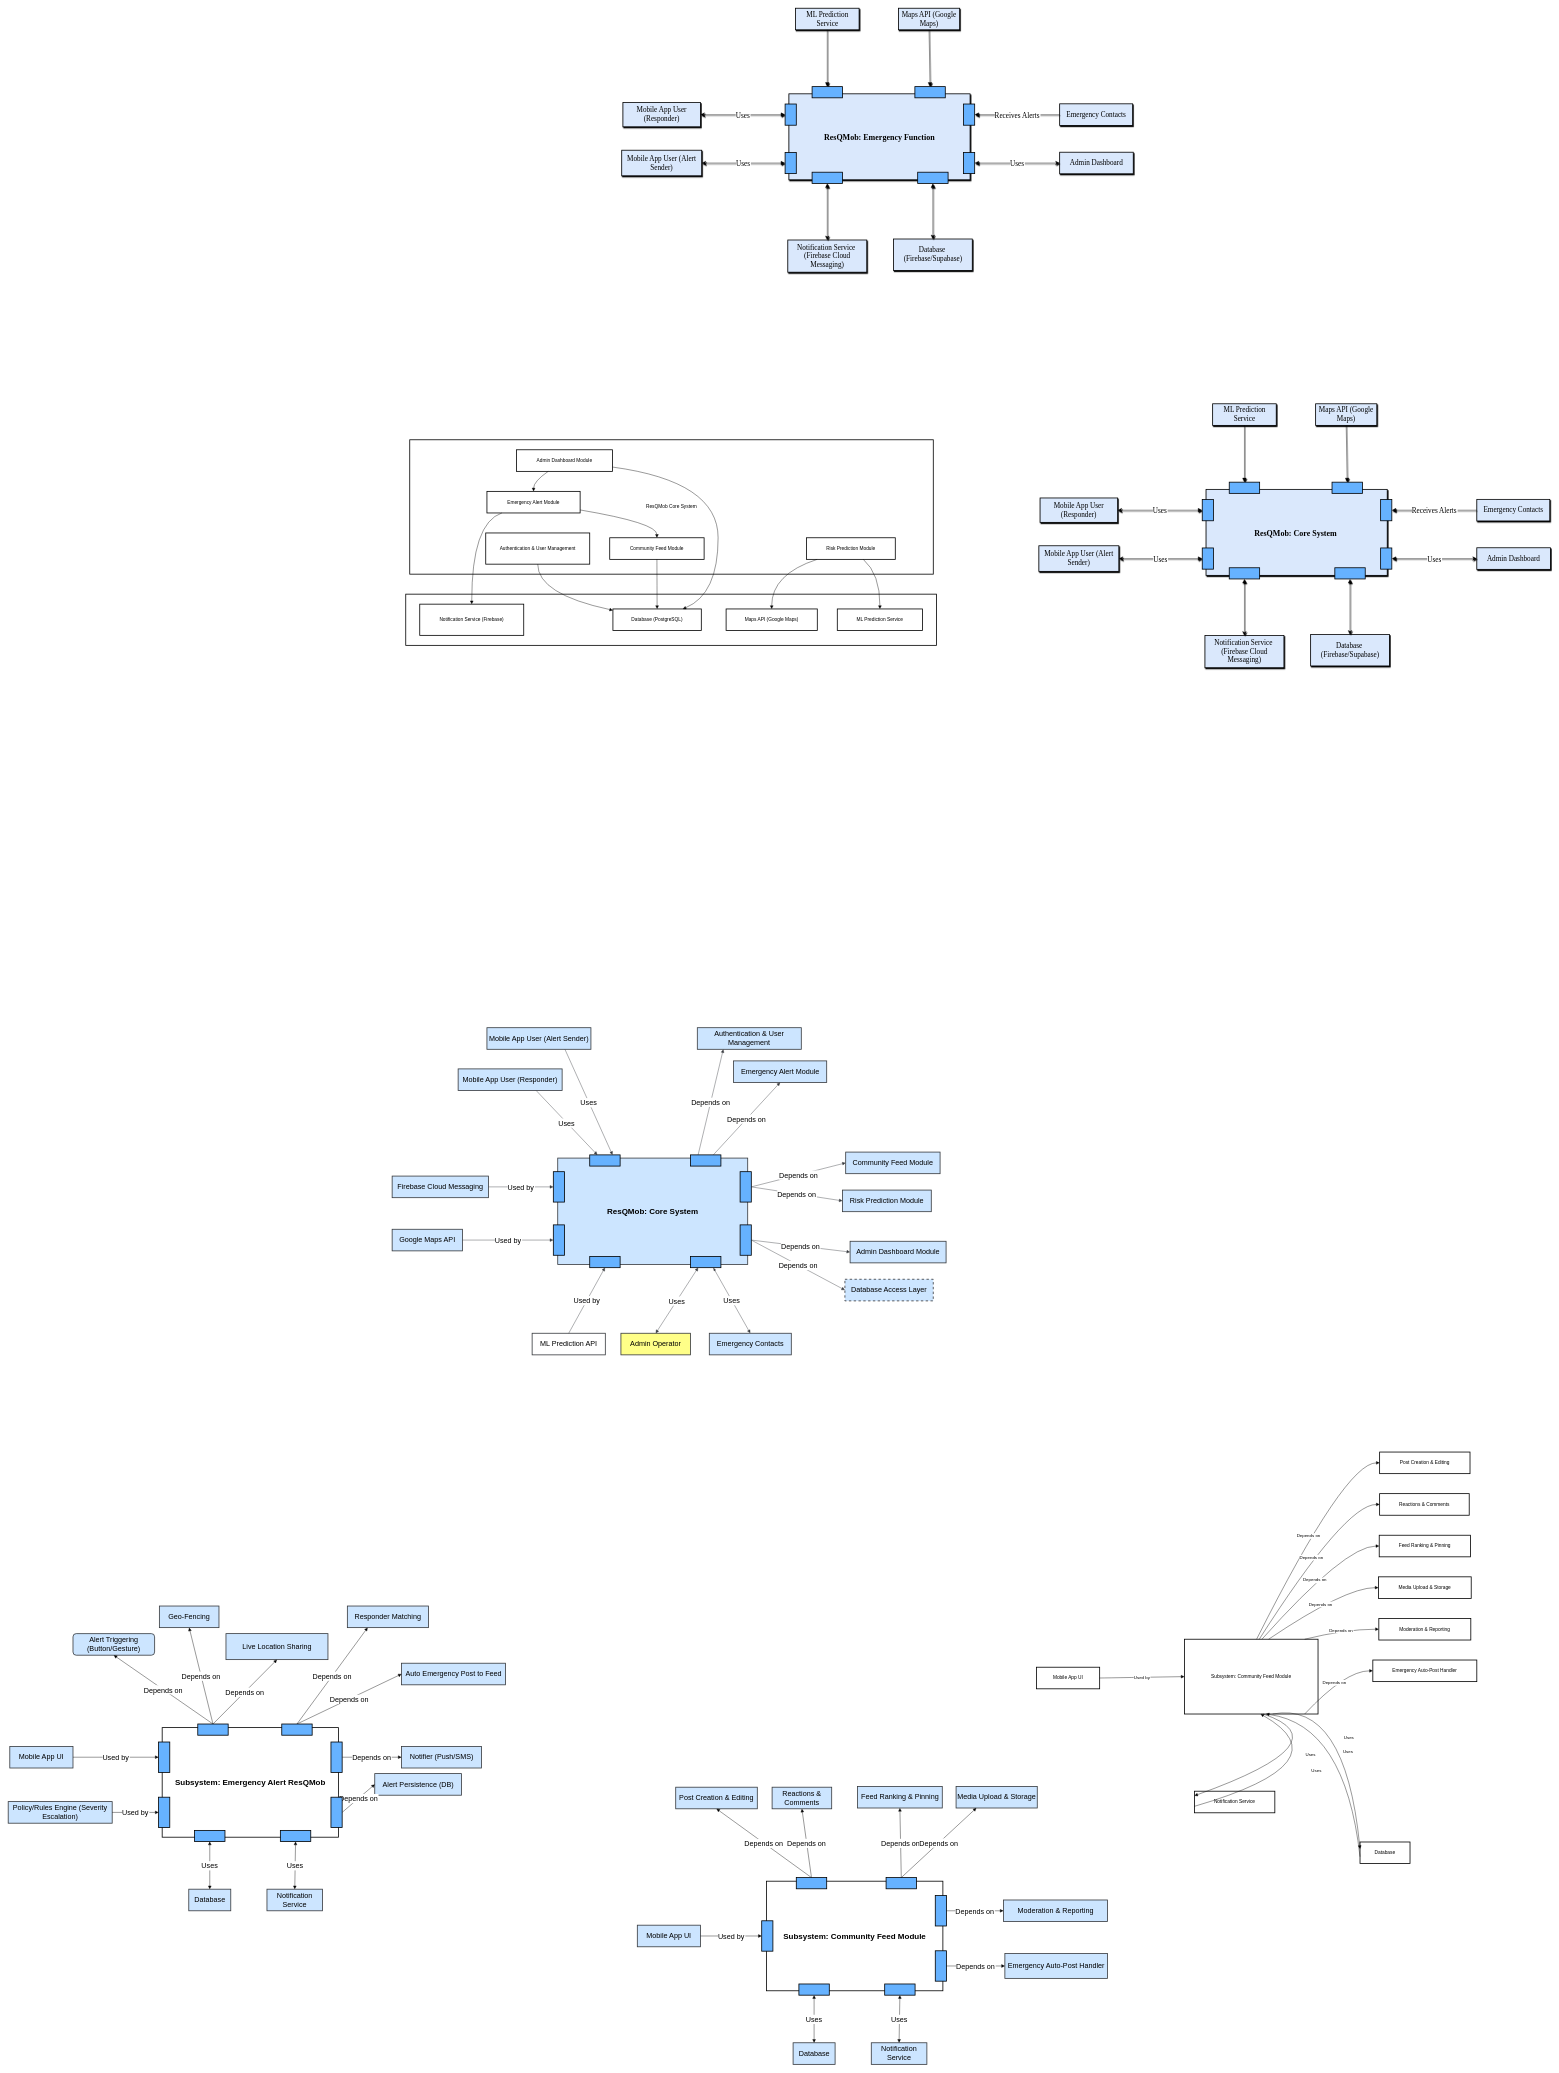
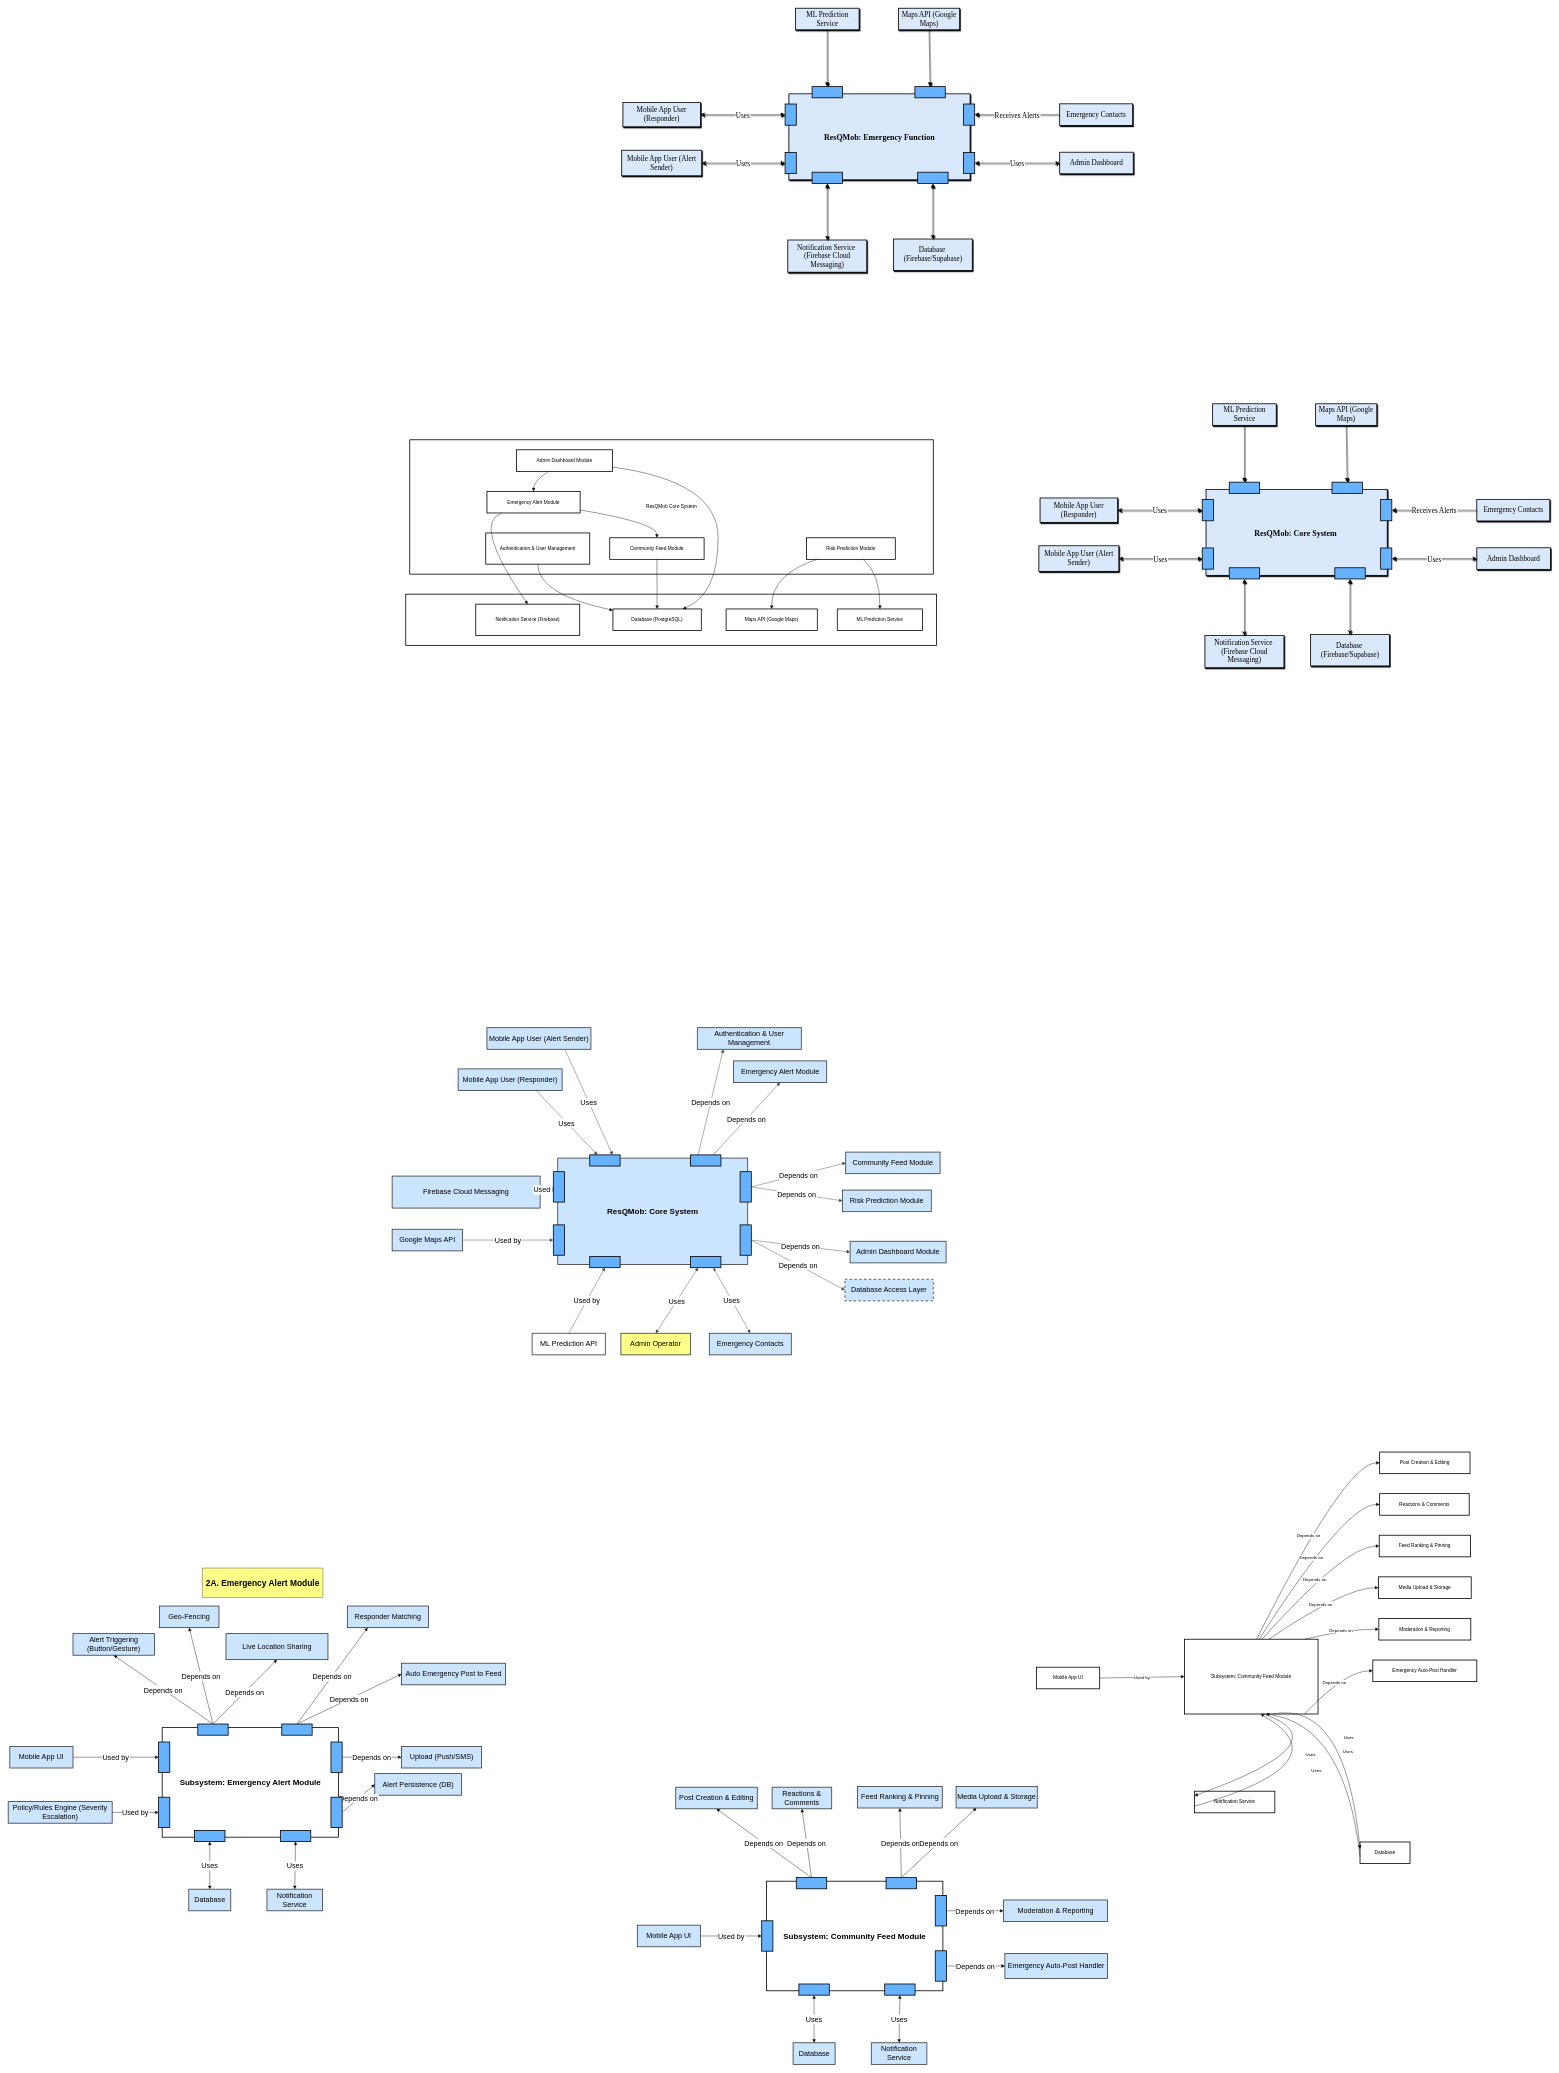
node "Notification Service (Firebase)": moved (472, 620) -> (528, 620)
node "Firebase Cloud Messaging": size 96x22 -> 148x32
node "2A. Emergency Alert Module": added
node "Alert Triggering (Button/Gesture)": shape rounded rectangle -> rectangle
node "Notifier (Push/SMS)": label "Notifier (Push/SMS)" -> "Upload (Push/SMS)"
node "Subsystem: Emergency Alert ResQMob": label "Subsystem: Emergency Alert ResQMob" -> "Subsystem: Emergency Alert Module"
